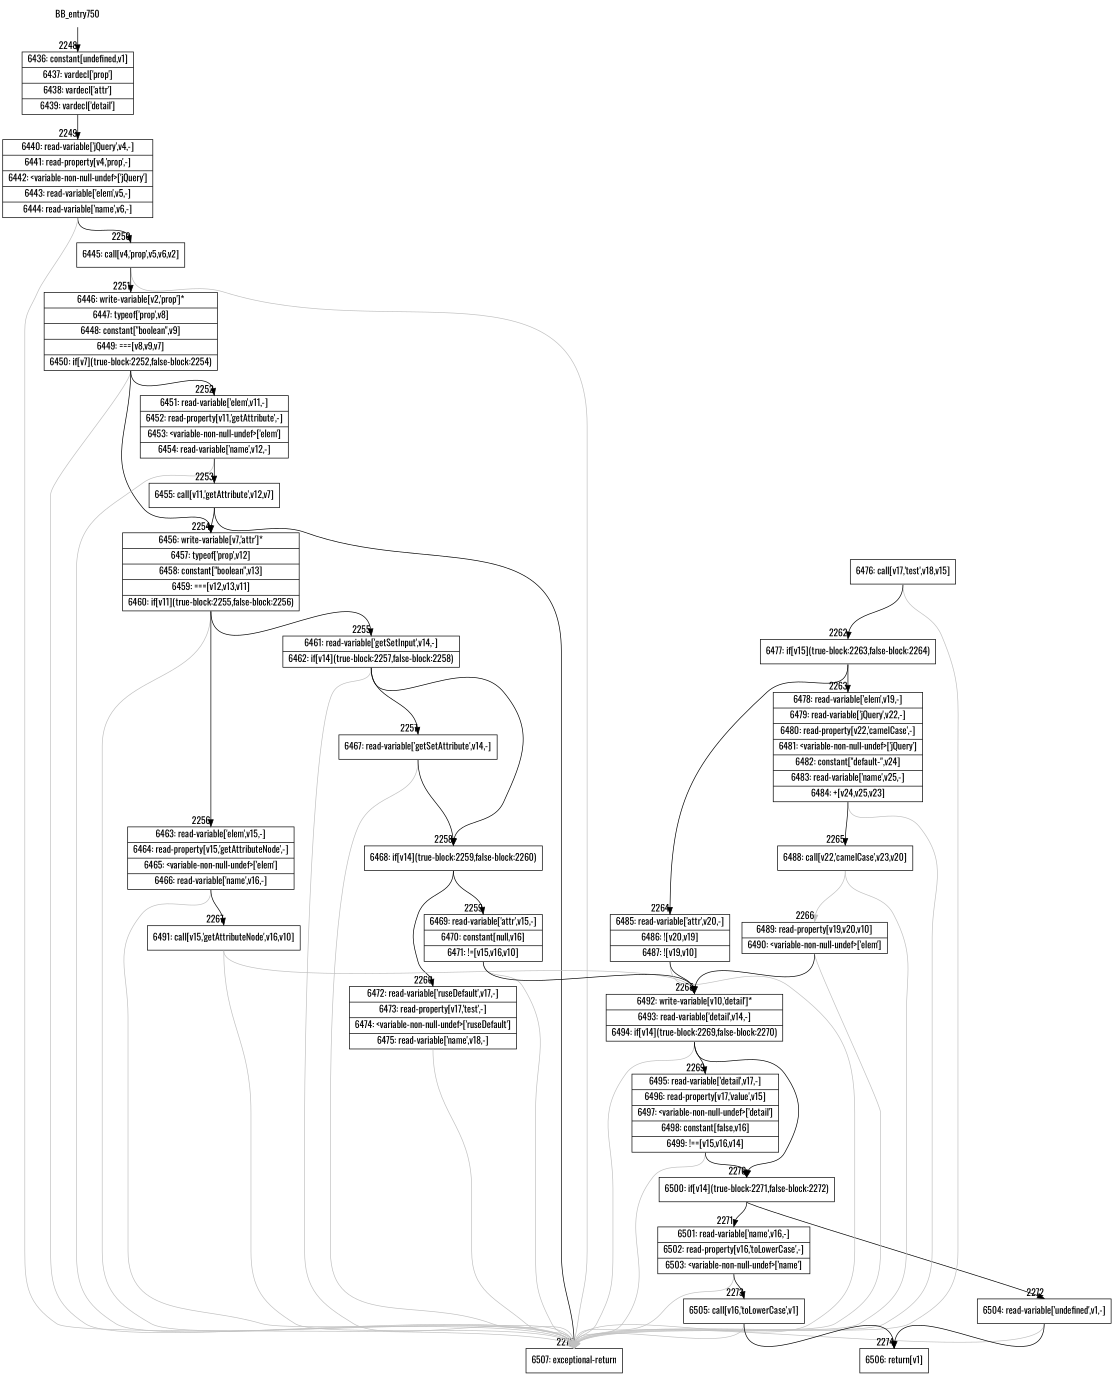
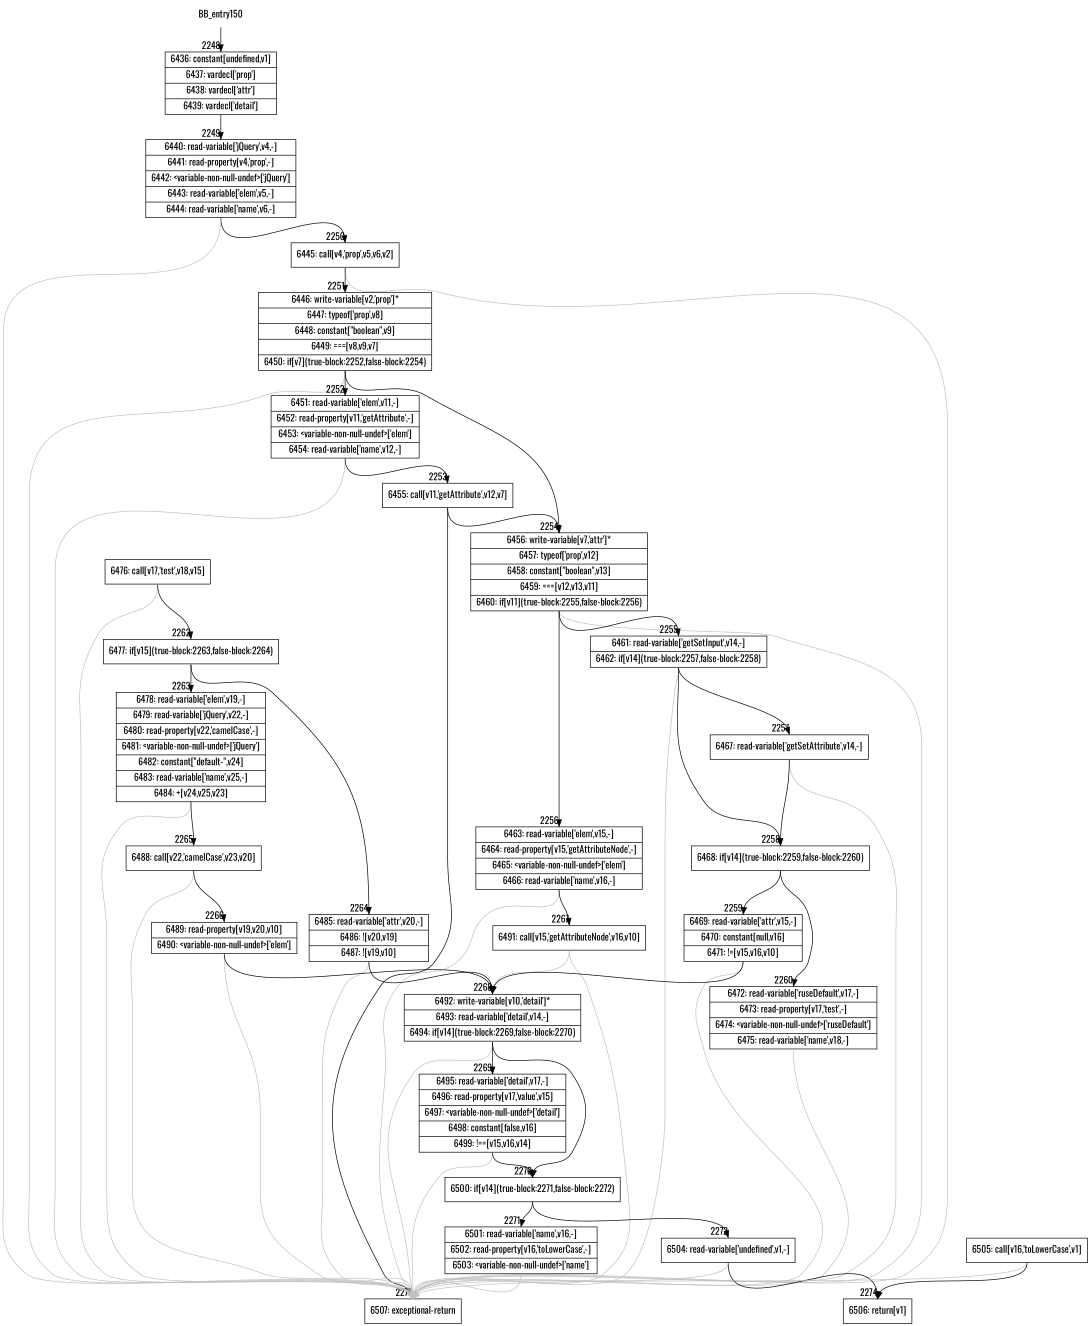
node "BB_entry750": label "BB_entry750" -> "BB_entry150"
edge "6488: call[v22,'camelCase',v23,v20]" -> "6489: read-property[v19,v20,v10]": color gray -> black
edge "6501: read-variable['name',v16,-]" -> "6505: call[v16,'toLowerCase',v1]": removed
